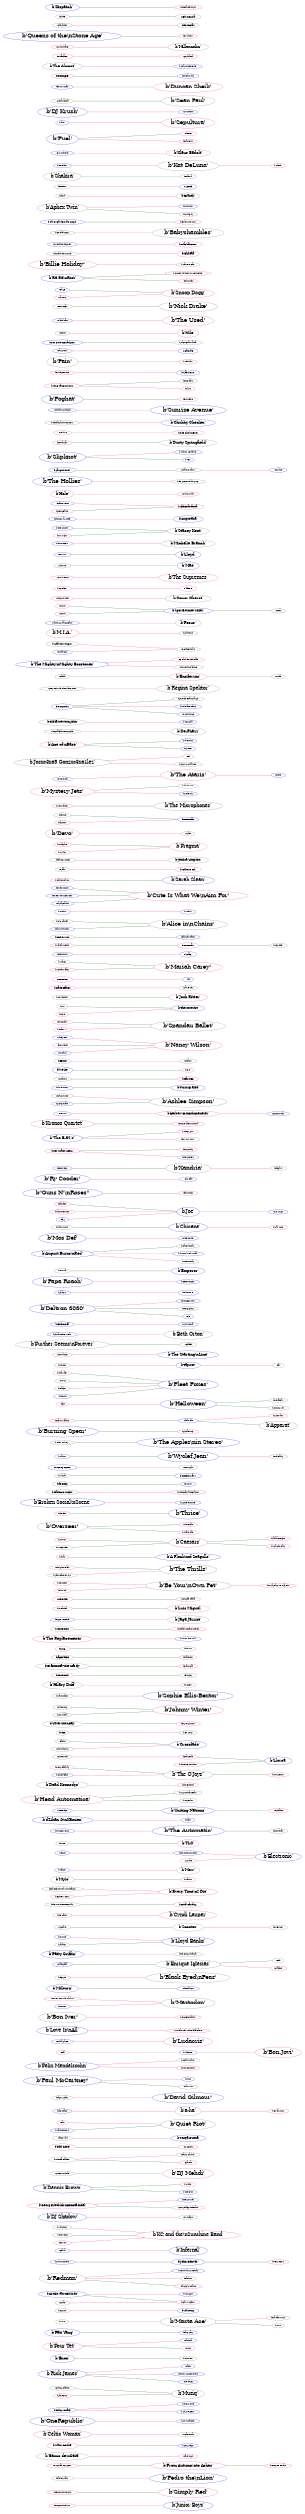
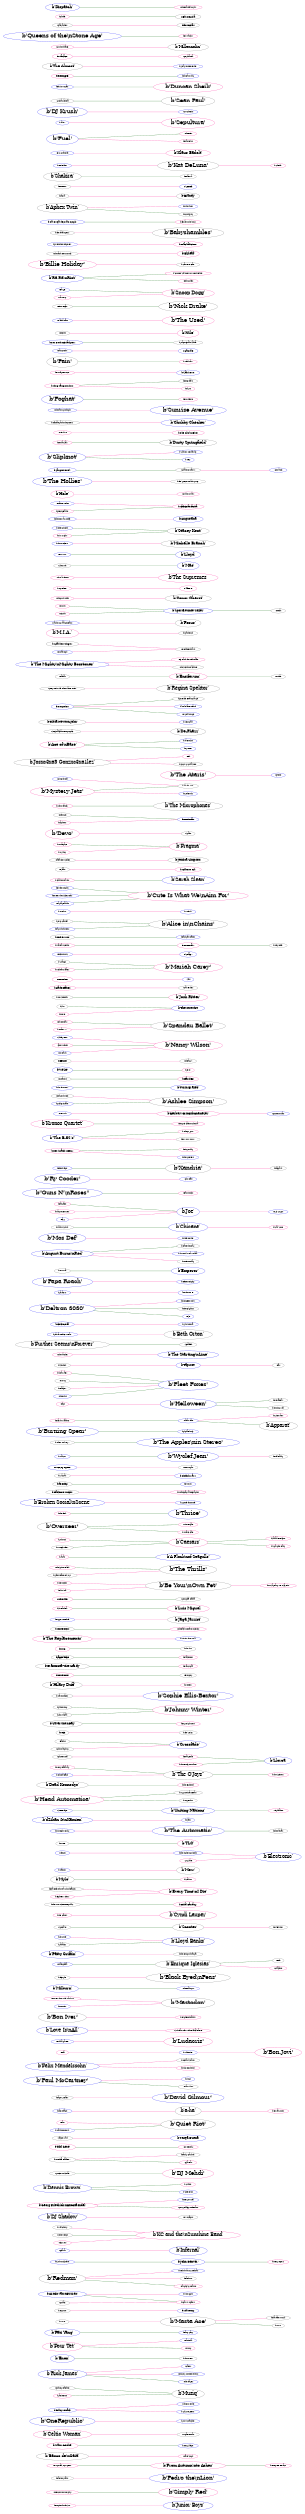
edge "b'The Ataris'" -- "b'Autopilot Off'": now "b'Larrikin Love'" -- "b'Autopilot Off'"
node "b'Alpha Blondy'": color deeppink -> blue
edge "b'Swayzak'" -- "b'Tiefschwarz'": color darkgreen -> deeppink
